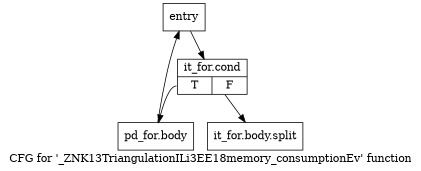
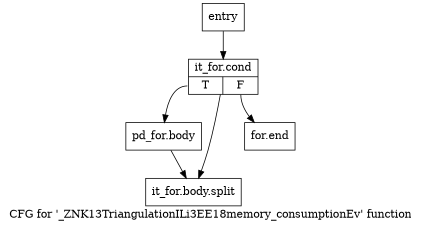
edge "pd_for.body" -> "entry": now "pd_for.body" -> "it_for.body.split"
node "for.end": added
